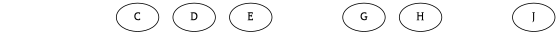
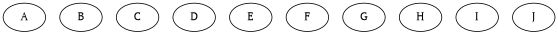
node "A": added
node "B": added
node "F": added
node "I": added
